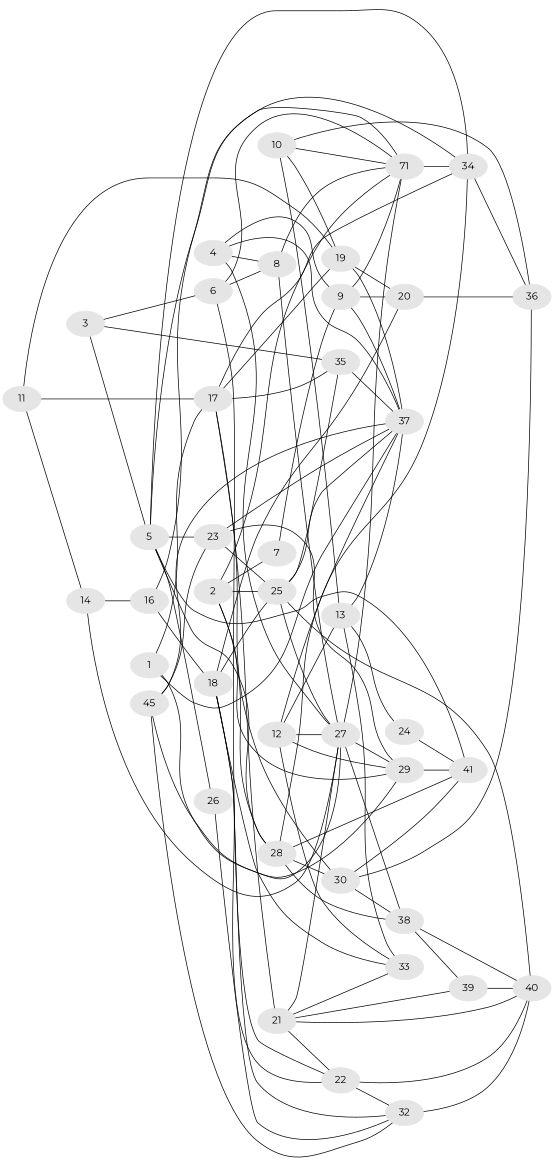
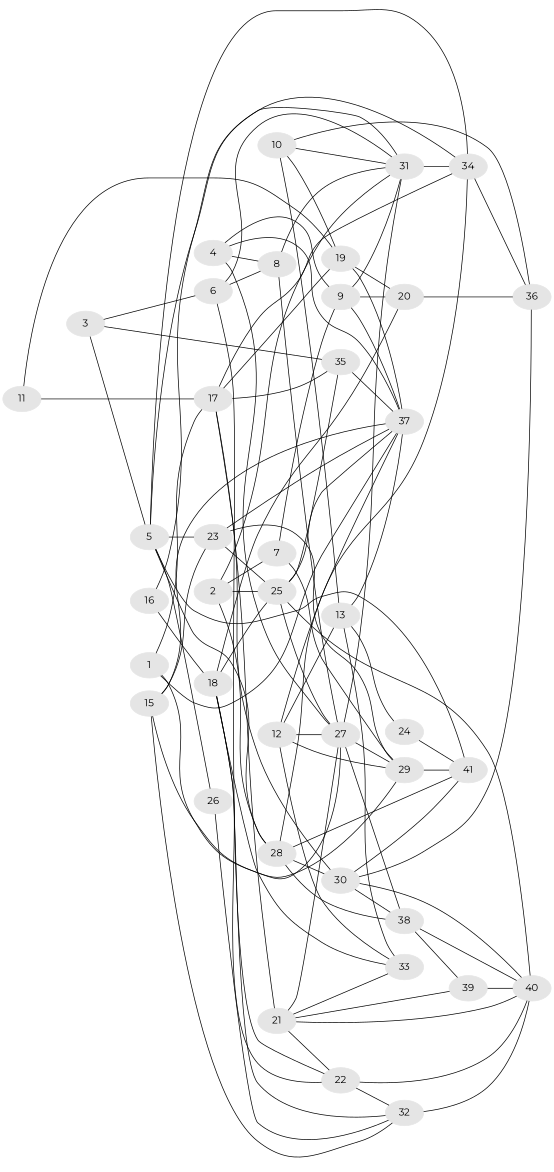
node "71": label "71" -> "31"
node "14": removed
node "45": label "45" -> "15"
edge "2" -- "29": now "7" -- "29"
edge "30" -- "40": added
